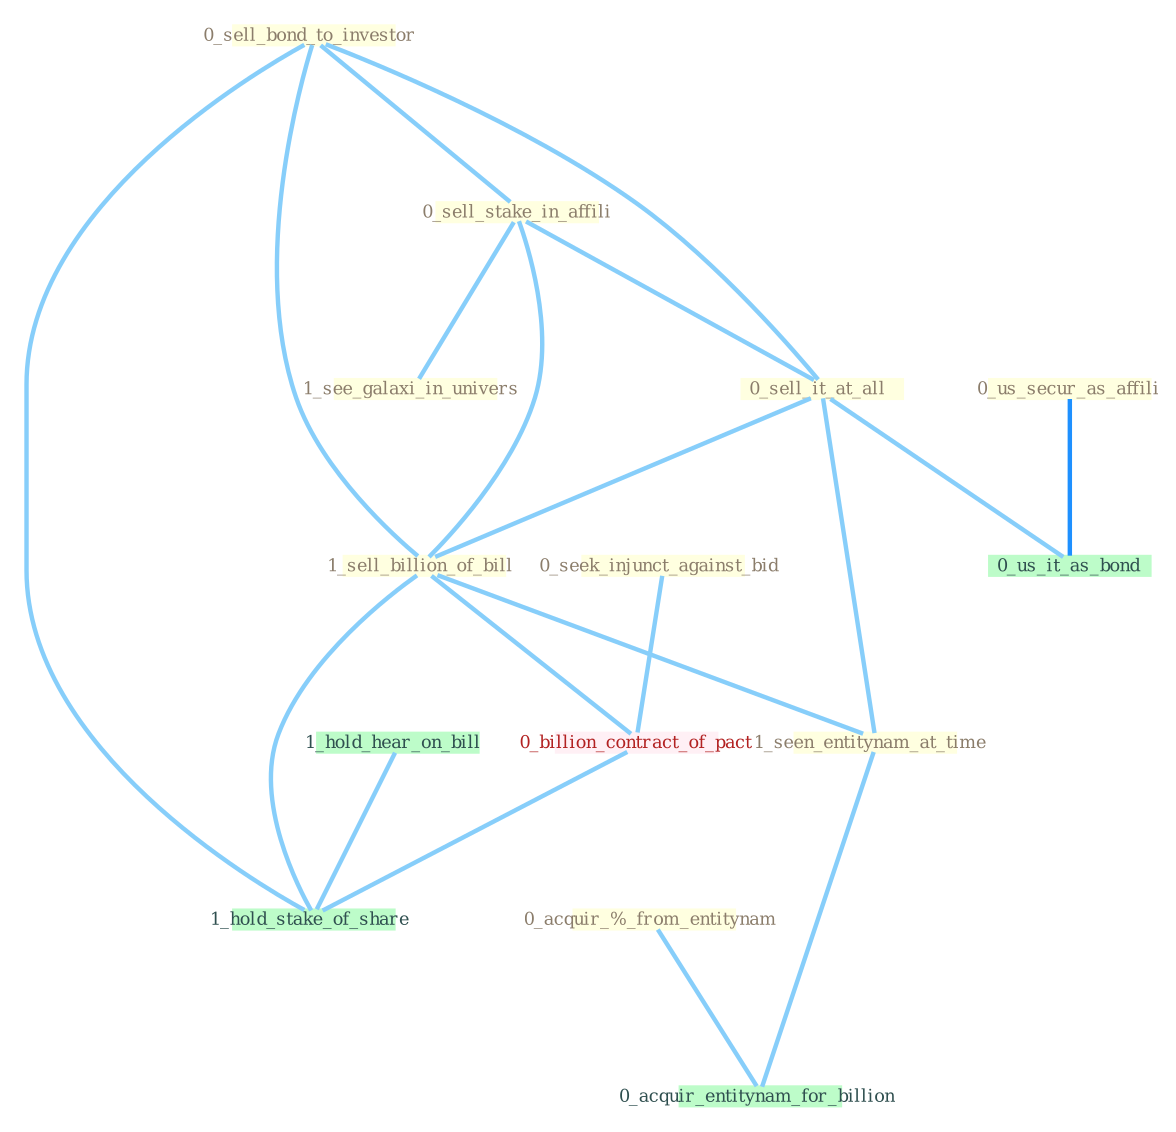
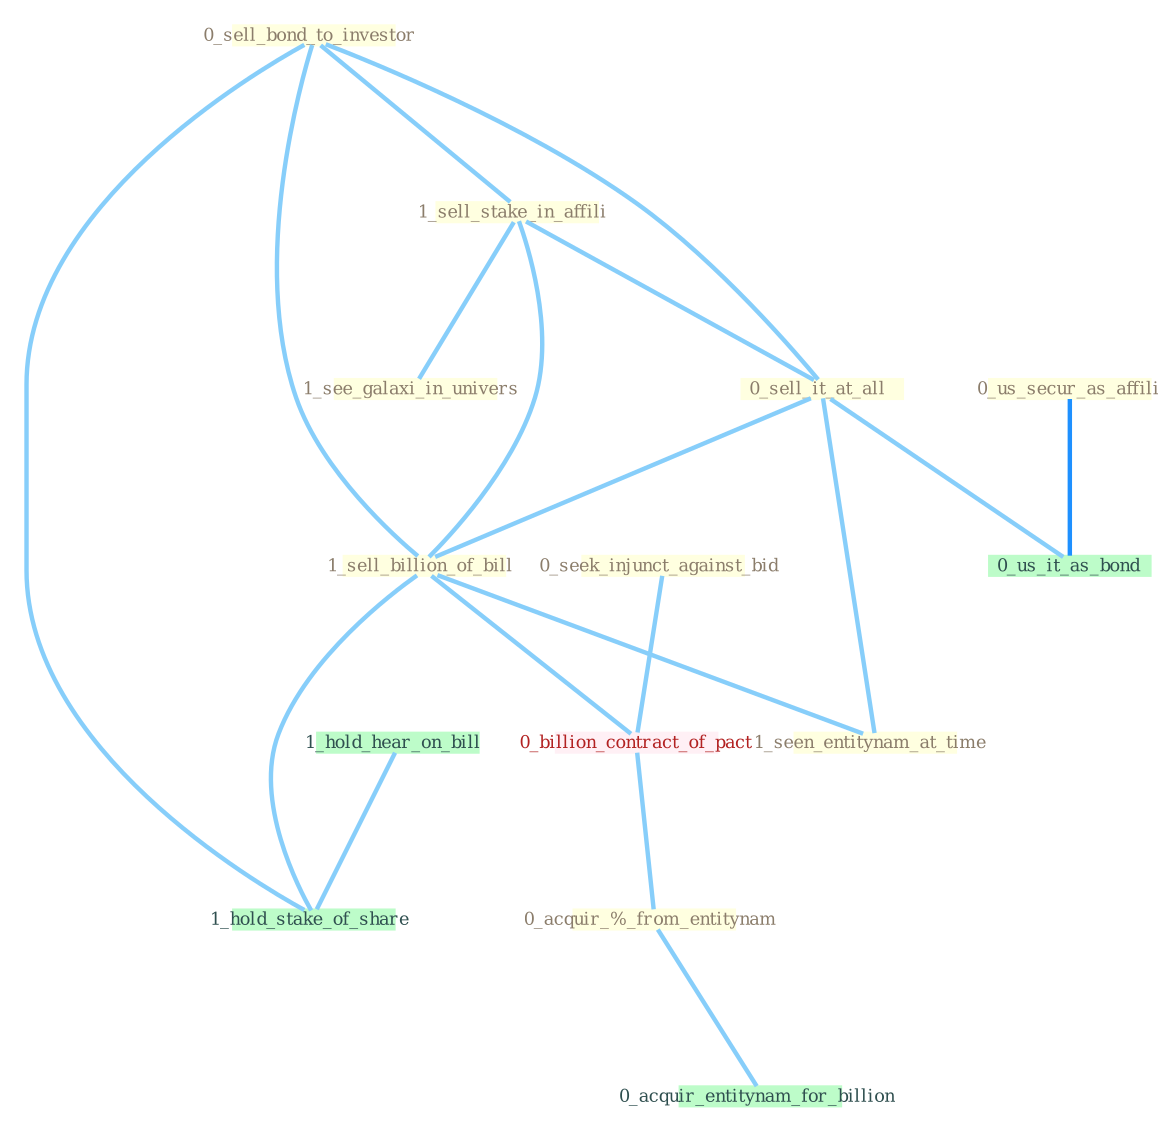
node "0_sell_stake_in_affili": label "0_sell_stake_in_affili" -> "1_sell_stake_in_affili"
edge "0_billion_contract_of_pact" -- "1_hold_stake_of_share": now "0_billion_contract_of_pact" -- "0_acquir_%_from_entitynam"
edge "1_seen_entitynam_at_time" -- "0_acquir_entitynam_for_billion": removed
